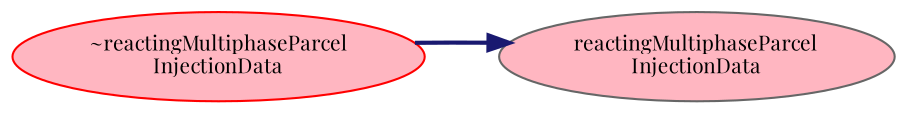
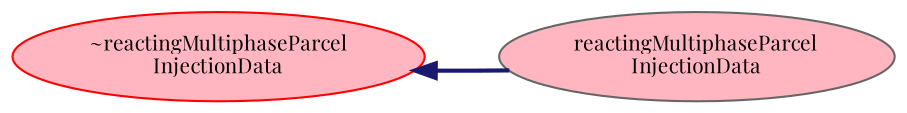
edge "~reactingMultiphaseParcel InjectionData" -> "reactingMultiphaseParcel InjectionData": reversed
